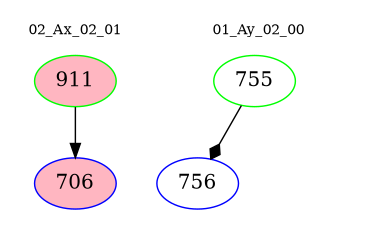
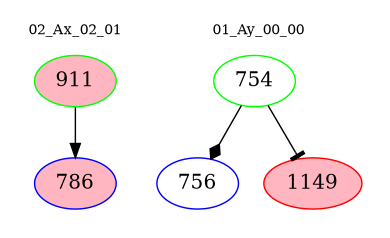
cluster "01_Ay_02_00": label "01_Ay_02_00" -> "01_Ay_00_00"
node "755": label "755" -> "754"
node "706": label "706" -> "786"
node "1149": added
